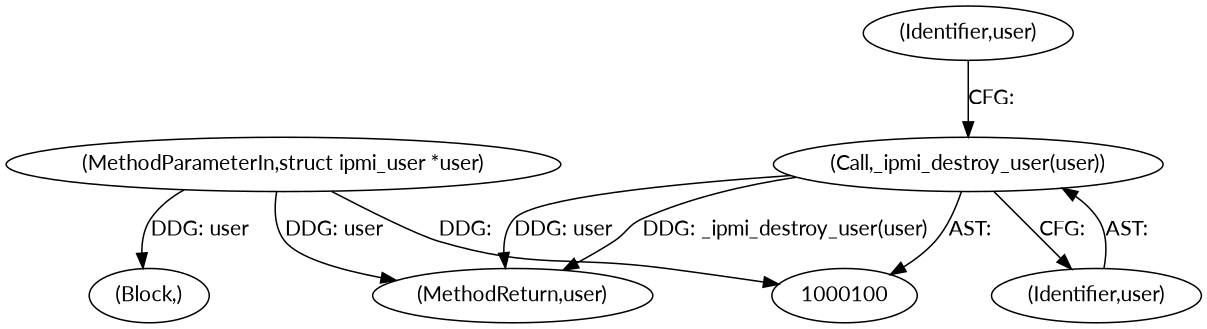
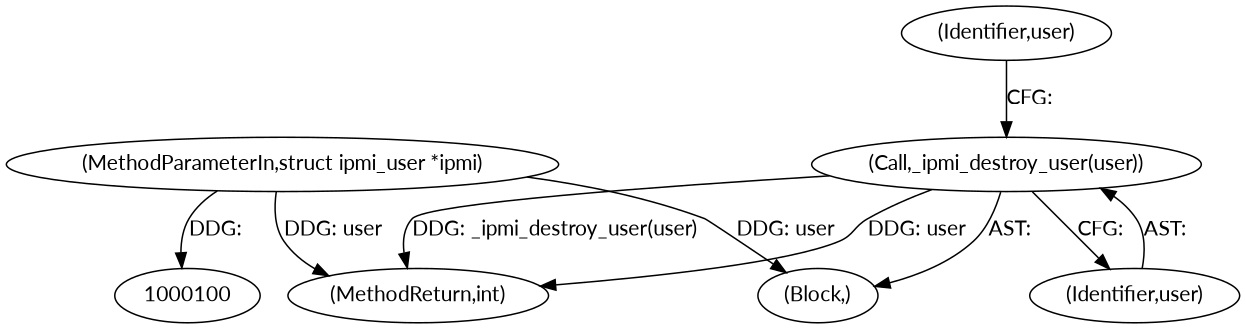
node "(MethodParameterIn,struct ipmi_user *user)": label "(MethodParameterIn,struct ipmi_user *user)" -> "(MethodParameterIn,struct ipmi_user *ipmi)"
edge "(Call,_ipmi_destroy_user(user))" -> "1000100": now "(Call,_ipmi_destroy_user(user))" -> "(Block,)"
node "(MethodReturn,user)": label "(MethodReturn,user)" -> "(MethodReturn,int)"
